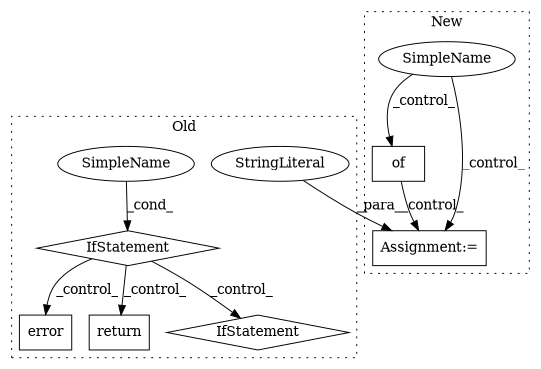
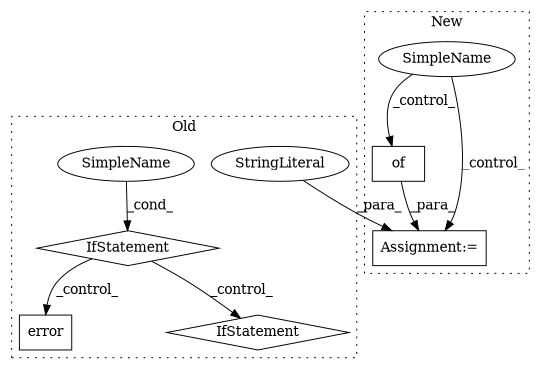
edge "of" -> "Assignment:=": label "_control_" -> "_para_"
node "return": removed
